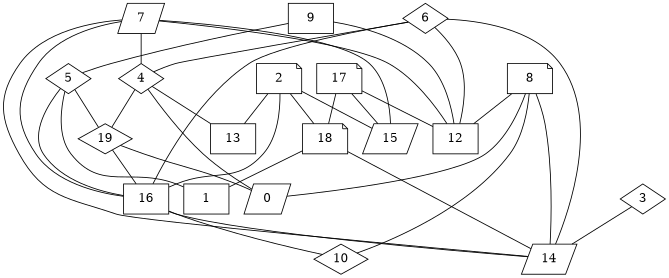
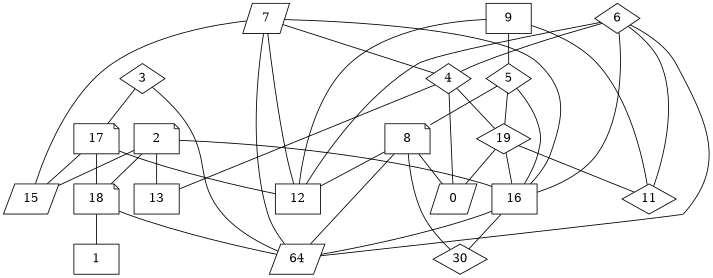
edge "3" -- "17": added
edge "5" -- "1": now "5" -- "8"
node "11": added
node "10": label "10" -> "30"
node "14": label "14" -> "64"
